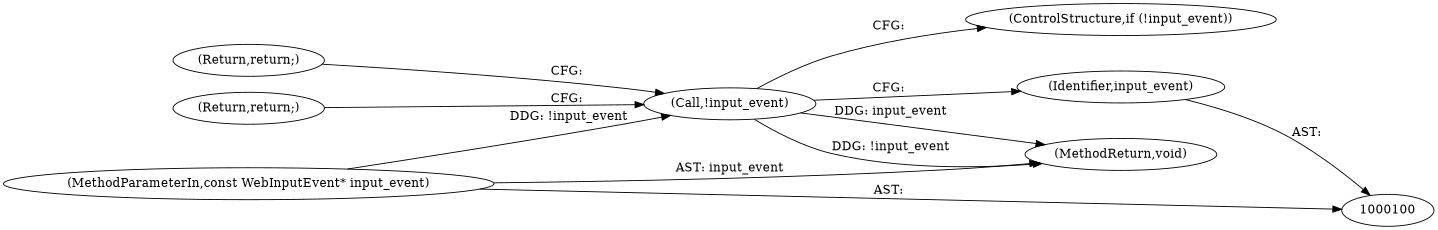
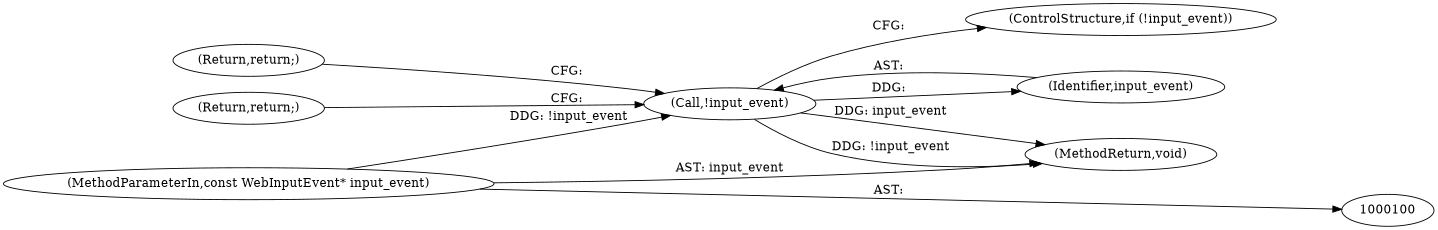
edge "(Call,!input_event)" -> "(Identifier,input_event)": label "CFG: " -> "DDG: "
edge "(Identifier,input_event)" -> "1000100": now "(Identifier,input_event)" -> "(Call,!input_event)"
